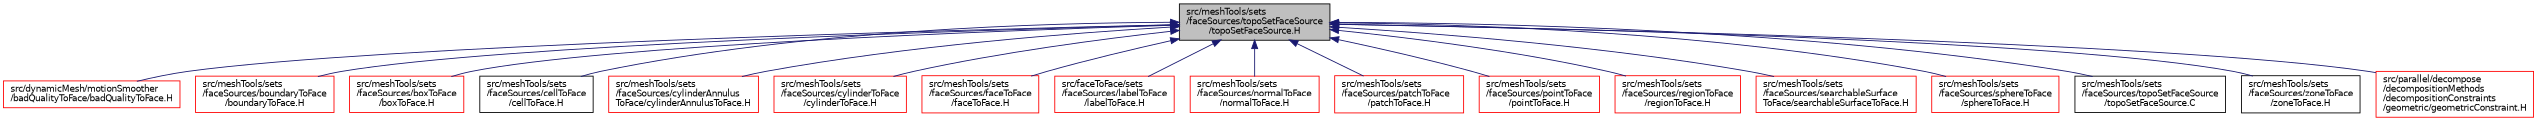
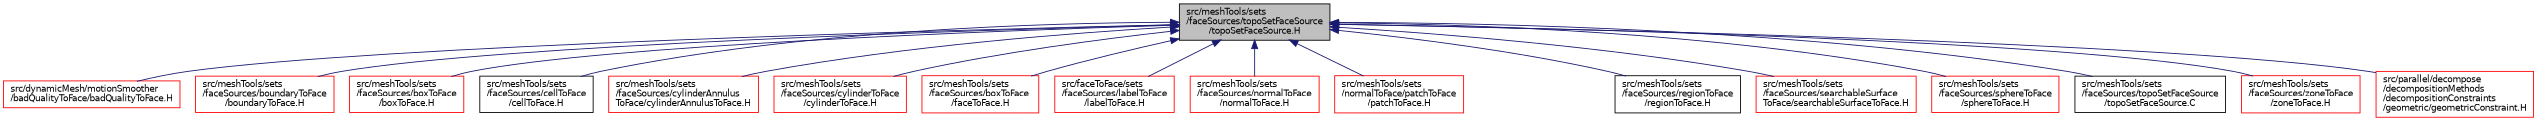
node "src/meshTools/sets /faceSources/faceToFace /faceToFace.H": label "src/meshTools/sets /faceSources/faceToFace /faceToFace.H" -> "src/meshTools/sets /faceSources/boxToFace /faceToFace.H"
node "src/meshTools/sets /faceSources/patchToFace /patchToFace.H": label "src/meshTools/sets /faceSources/patchToFace /patchToFace.H" -> "src/meshTools/sets /normalToFace/patchToFace /patchToFace.H"
node "src/meshTools/sets /faceSources/pointToFace /pointToFace.H": removed
node "src/meshTools/sets /faceSources/regionToFace /regionToFace.H": color red -> black
node "src/meshTools/sets /faceSources/zoneToFace /zoneToFace.H": color black -> red
